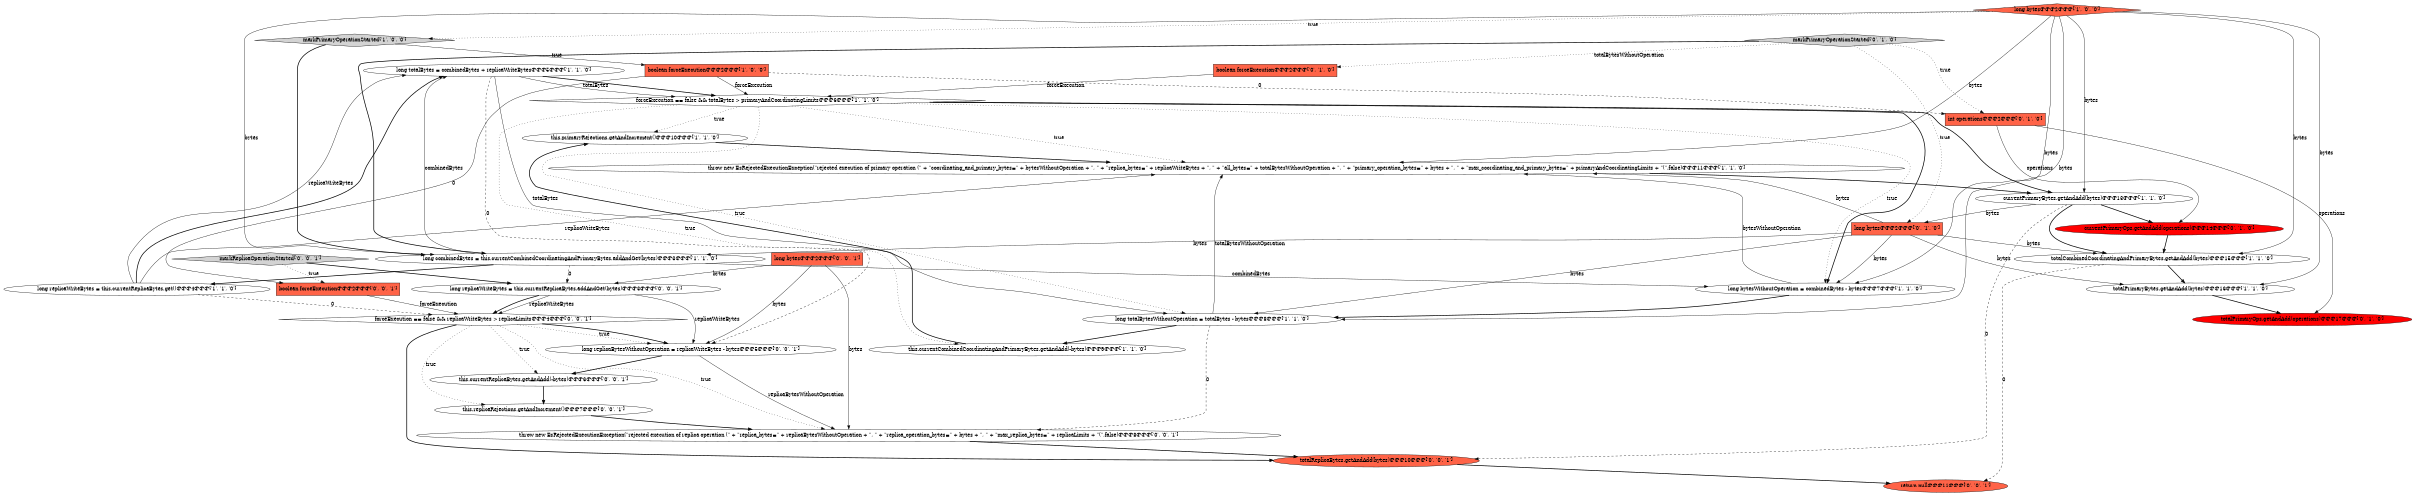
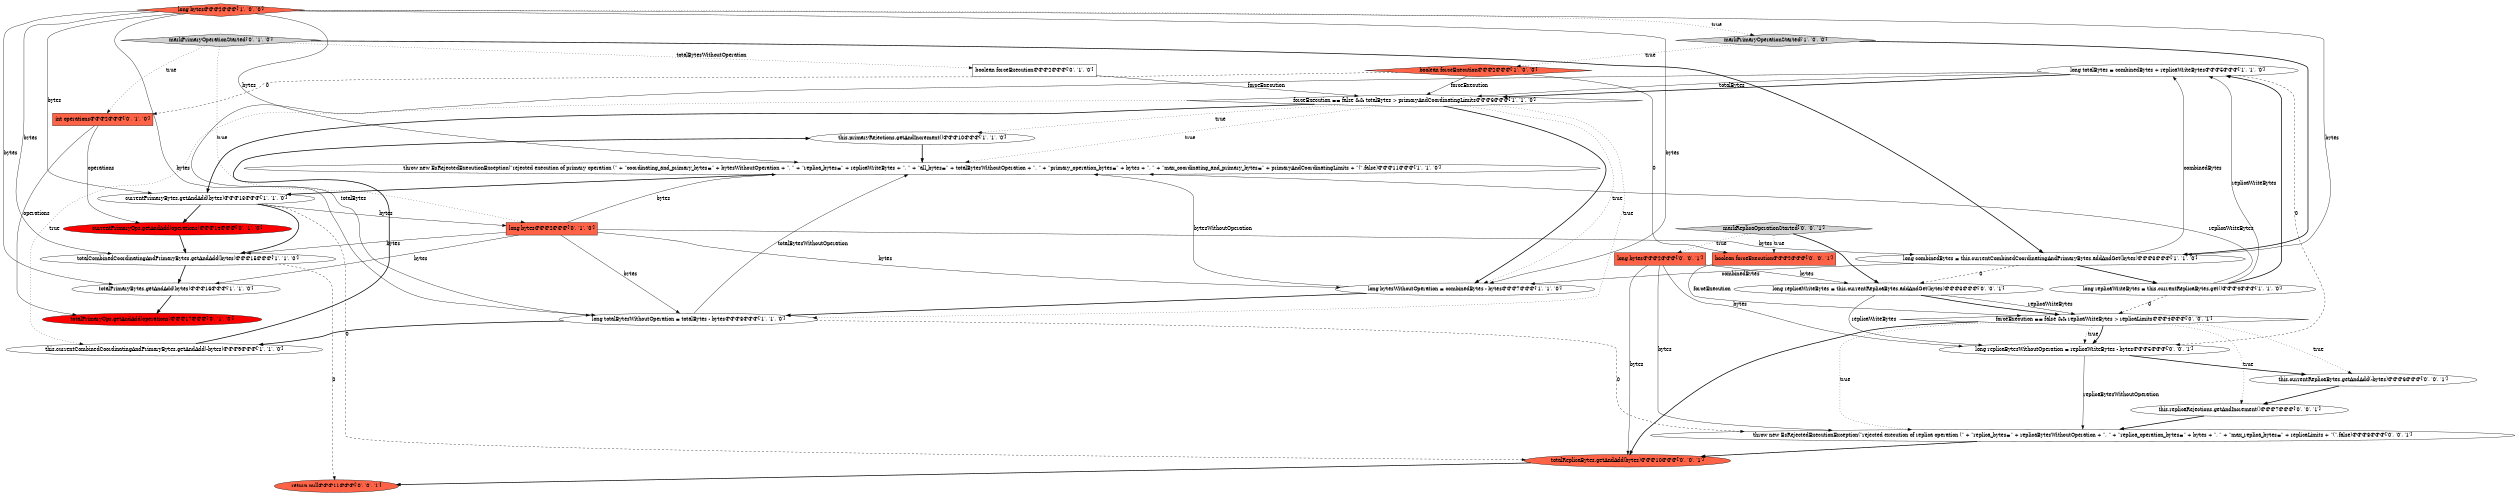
edge "markPrimaryOperationStarted['1', '0', '0']" -> "boolean forceExecution@@@2@@@['1', '0', '0']": style solid -> dotted
node "boolean forceExecution@@@2@@@['1', '0', '0']": shape box -> diamond
node "boolean forceExecution@@@2@@@['0', '1', '0']": fillcolor tomato -> white
edge "markReplicaOperationStarted['0', '0', '1']" -> "long bytes@@@2@@@['0', '0', '1']": added, label "true"
edge "long bytes@@@2@@@['0', '0', '1']" -> "totalReplicaBytes.getAndAdd(bytes)@@@10@@@['0', '0', '1']": added, label "bytes"
